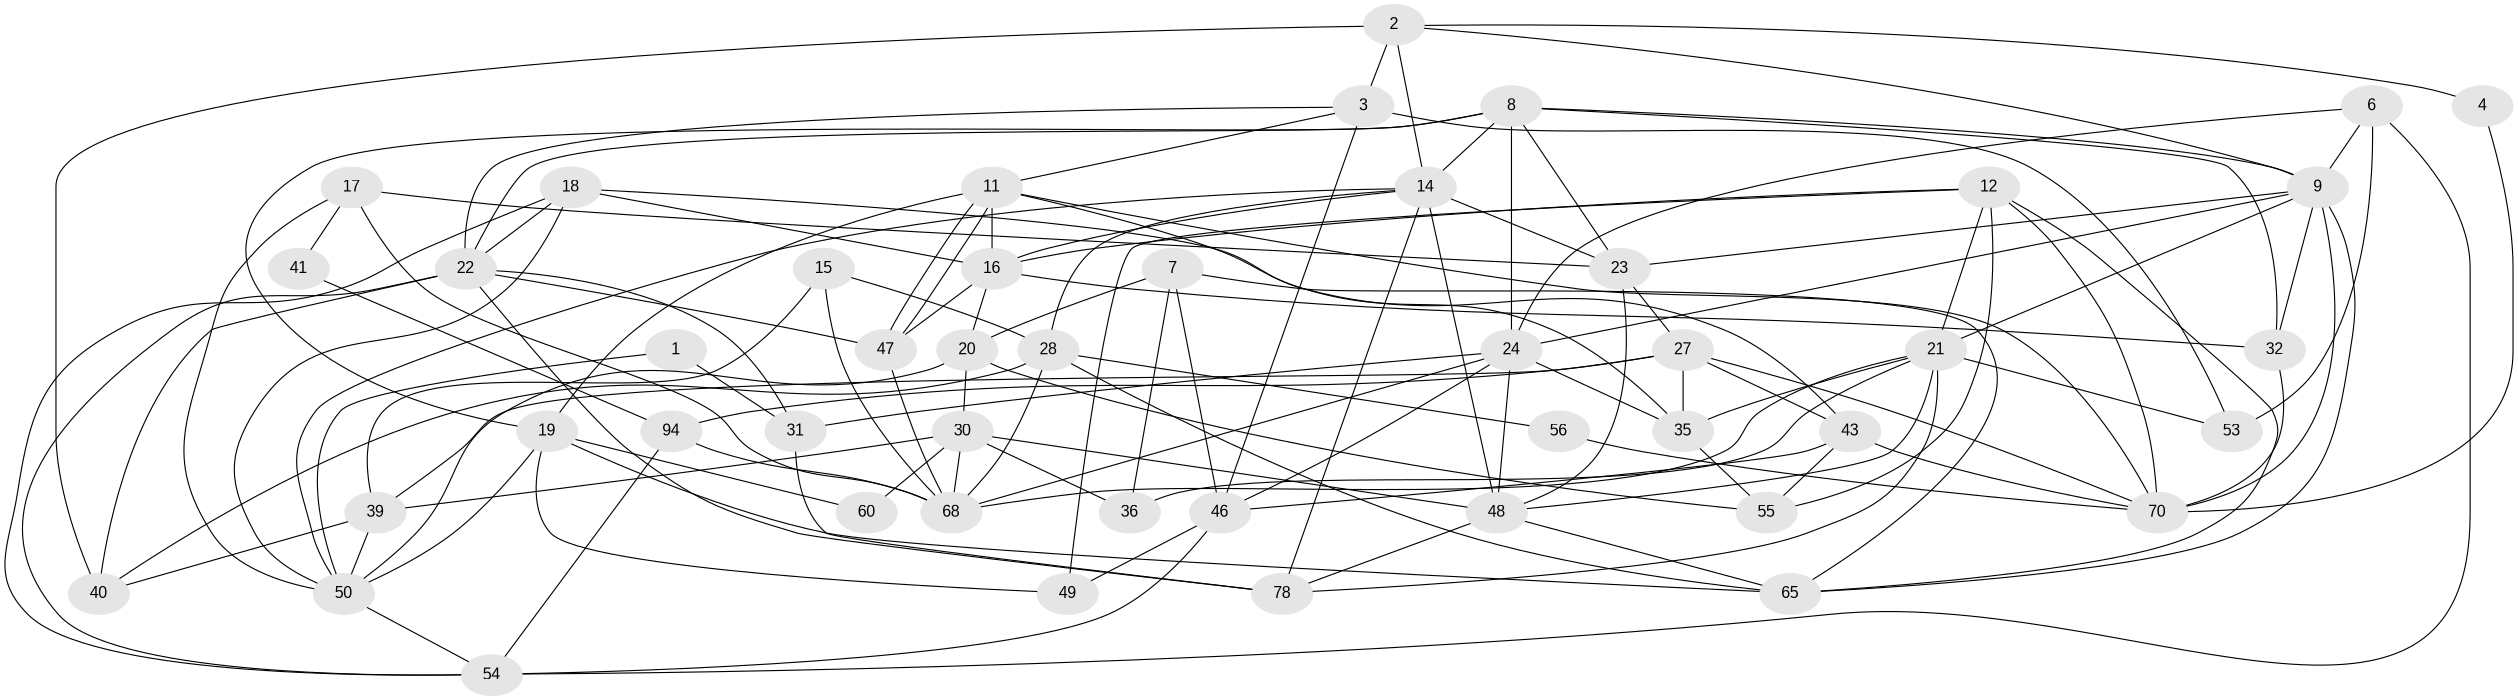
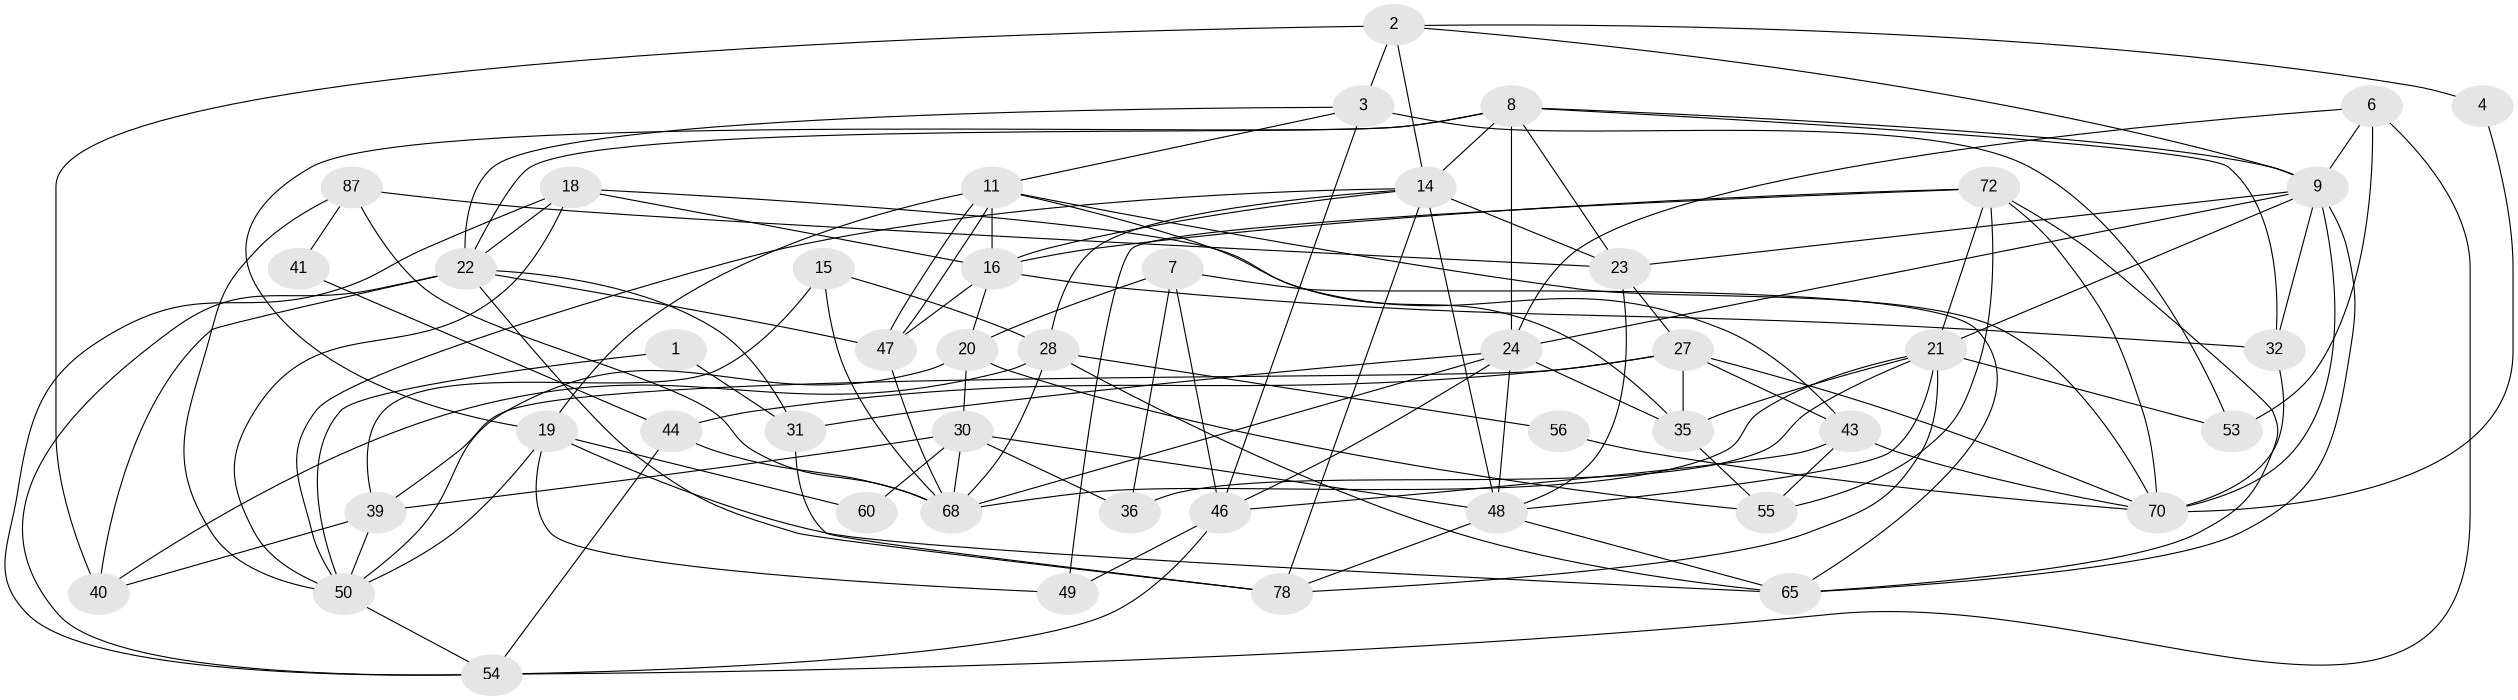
node "17": label "17" -> "87"
node "12": label "12" -> "72"
node "94": label "94" -> "44"
